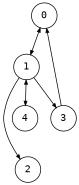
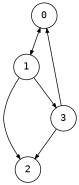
node "4": removed
edge "3" -> "2": added
